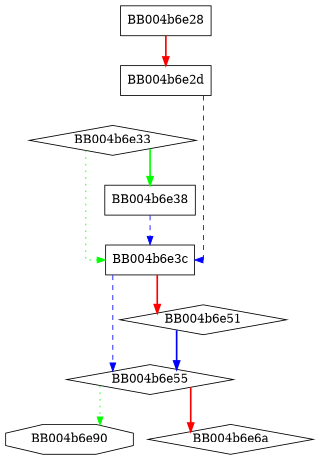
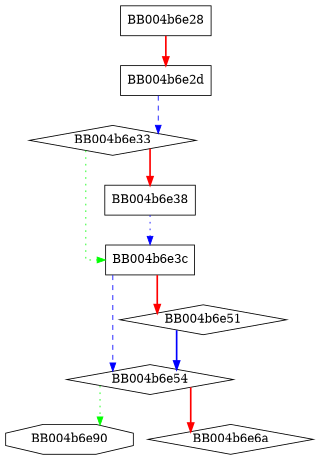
edge "BB004b6e33" -> "BB004b6e38": color green -> red
edge "BB004b6e2d" -> "BB004b6e3c": now "BB004b6e2d" -> "BB004b6e33"
edge "BB004b6e38" -> "BB004b6e3c": style dashed -> dotted
node "BB004b6e55": label "BB004b6e55" -> "BB004b6e54"
